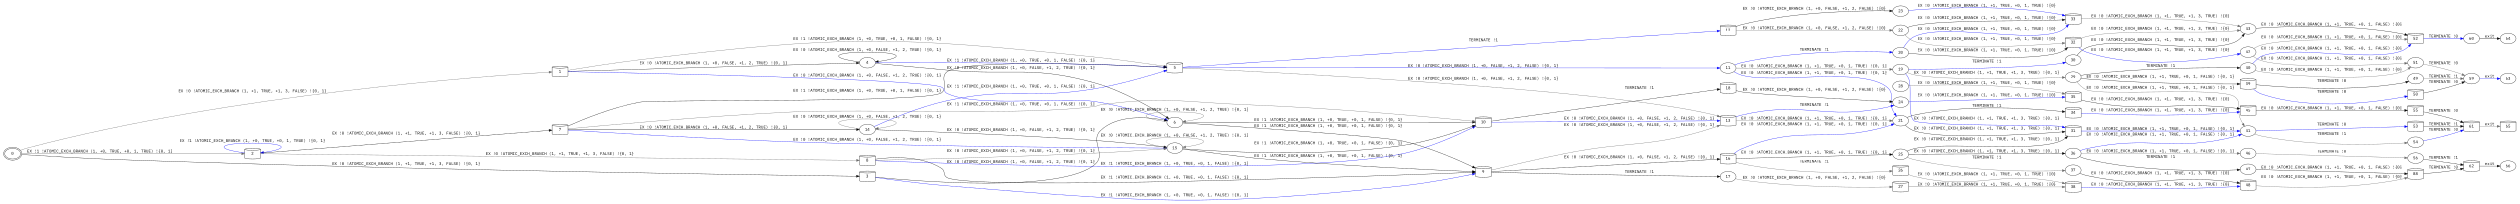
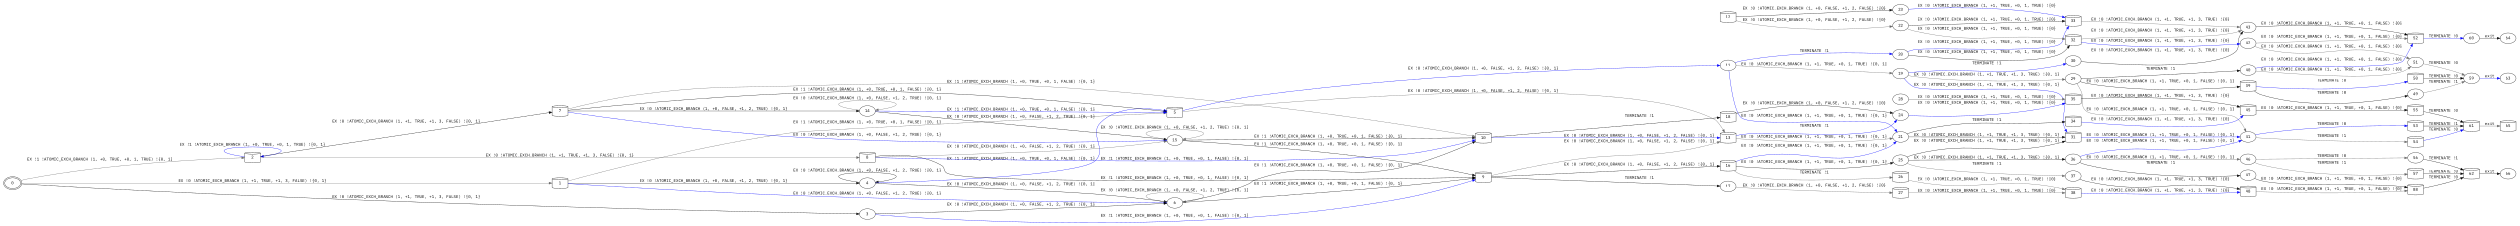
edge "5" -> "12": removed, label "TERMINATE !1"
node "54": shape ellipse -> cylinder
node "57": added
node "3": shape cylinder -> ellipse
